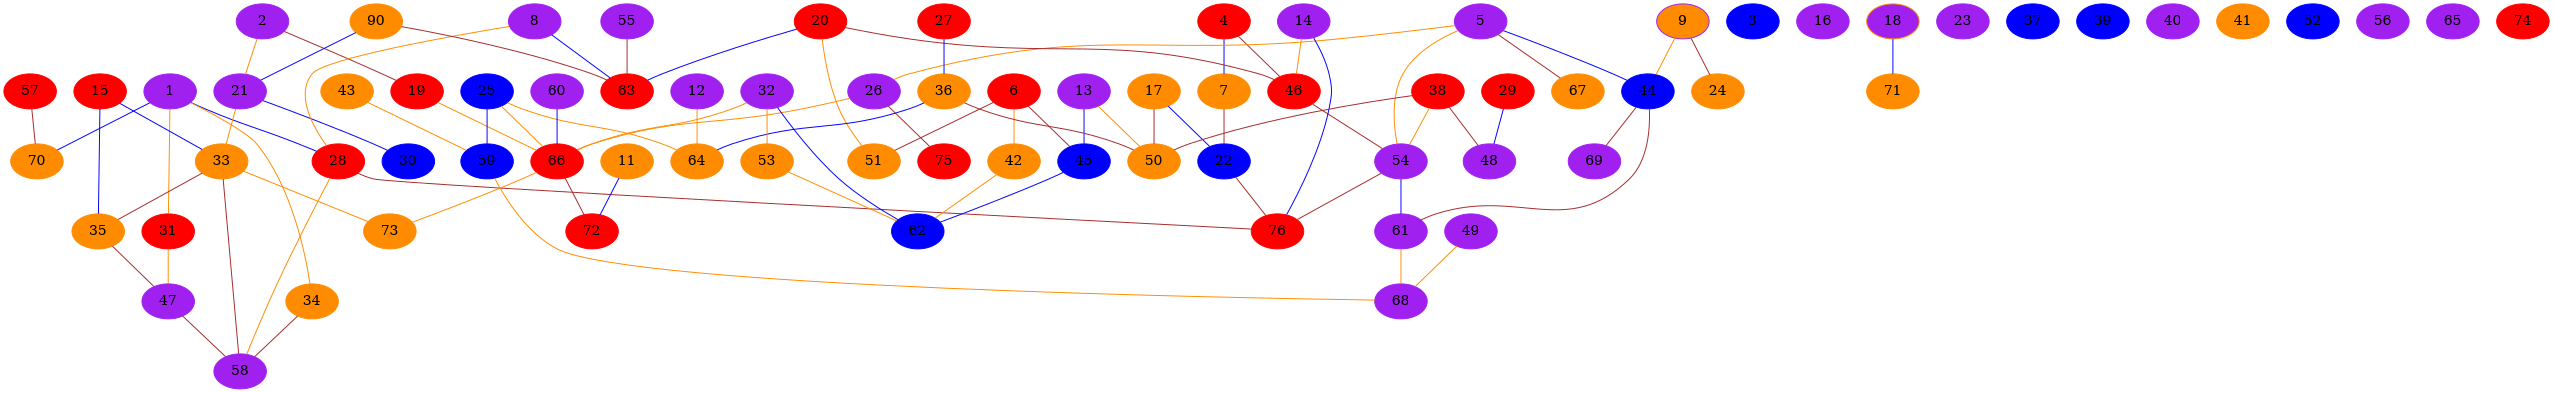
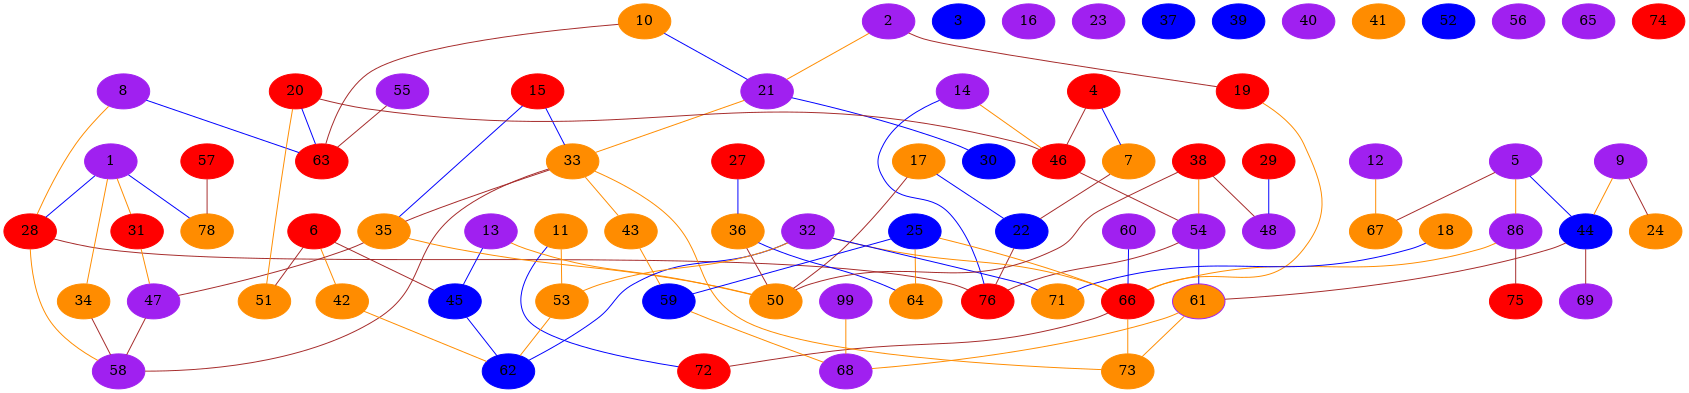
node "90": label "90" -> "10"
node "9": fillcolor darkorange -> purple
node "18": fillcolor purple -> darkorange
edge "5" -- "54": removed
node "26": label "26" -> "86"
edge "12" -- "64": now "12" -- "67"
node "70": label "70" -> "78"
edge "33" -- "43": added
node "61": fillcolor purple -> darkorange
node "49": label "49" -> "99"
edge "32" -- "71": added
edge "35" -- "50": added
edge "11" -- "53": added
edge "61" -- "73": added
